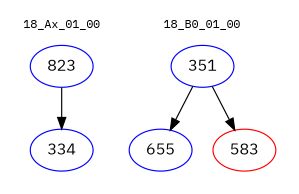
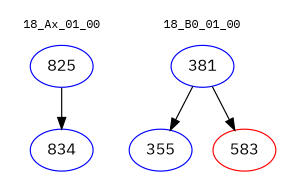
node "823": label "823" -> "825"
node "351": label "351" -> "381"
node "334": label "334" -> "834"
node "655": label "655" -> "355"
